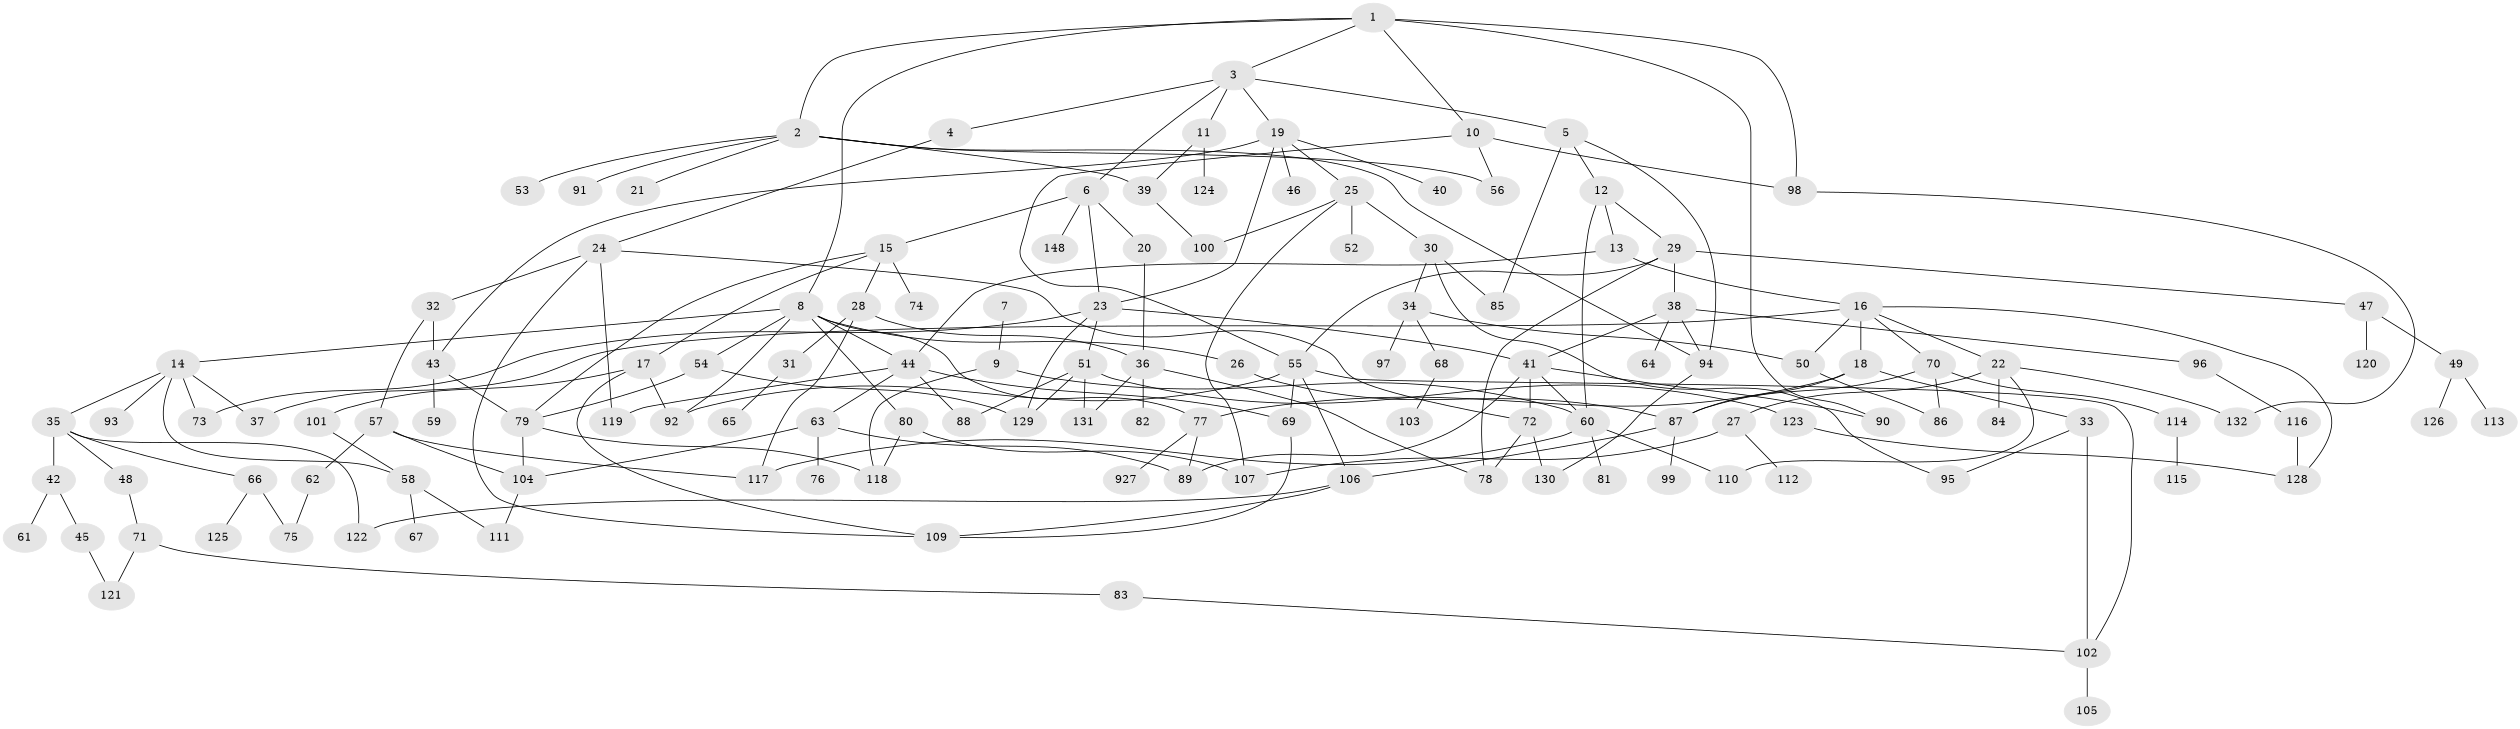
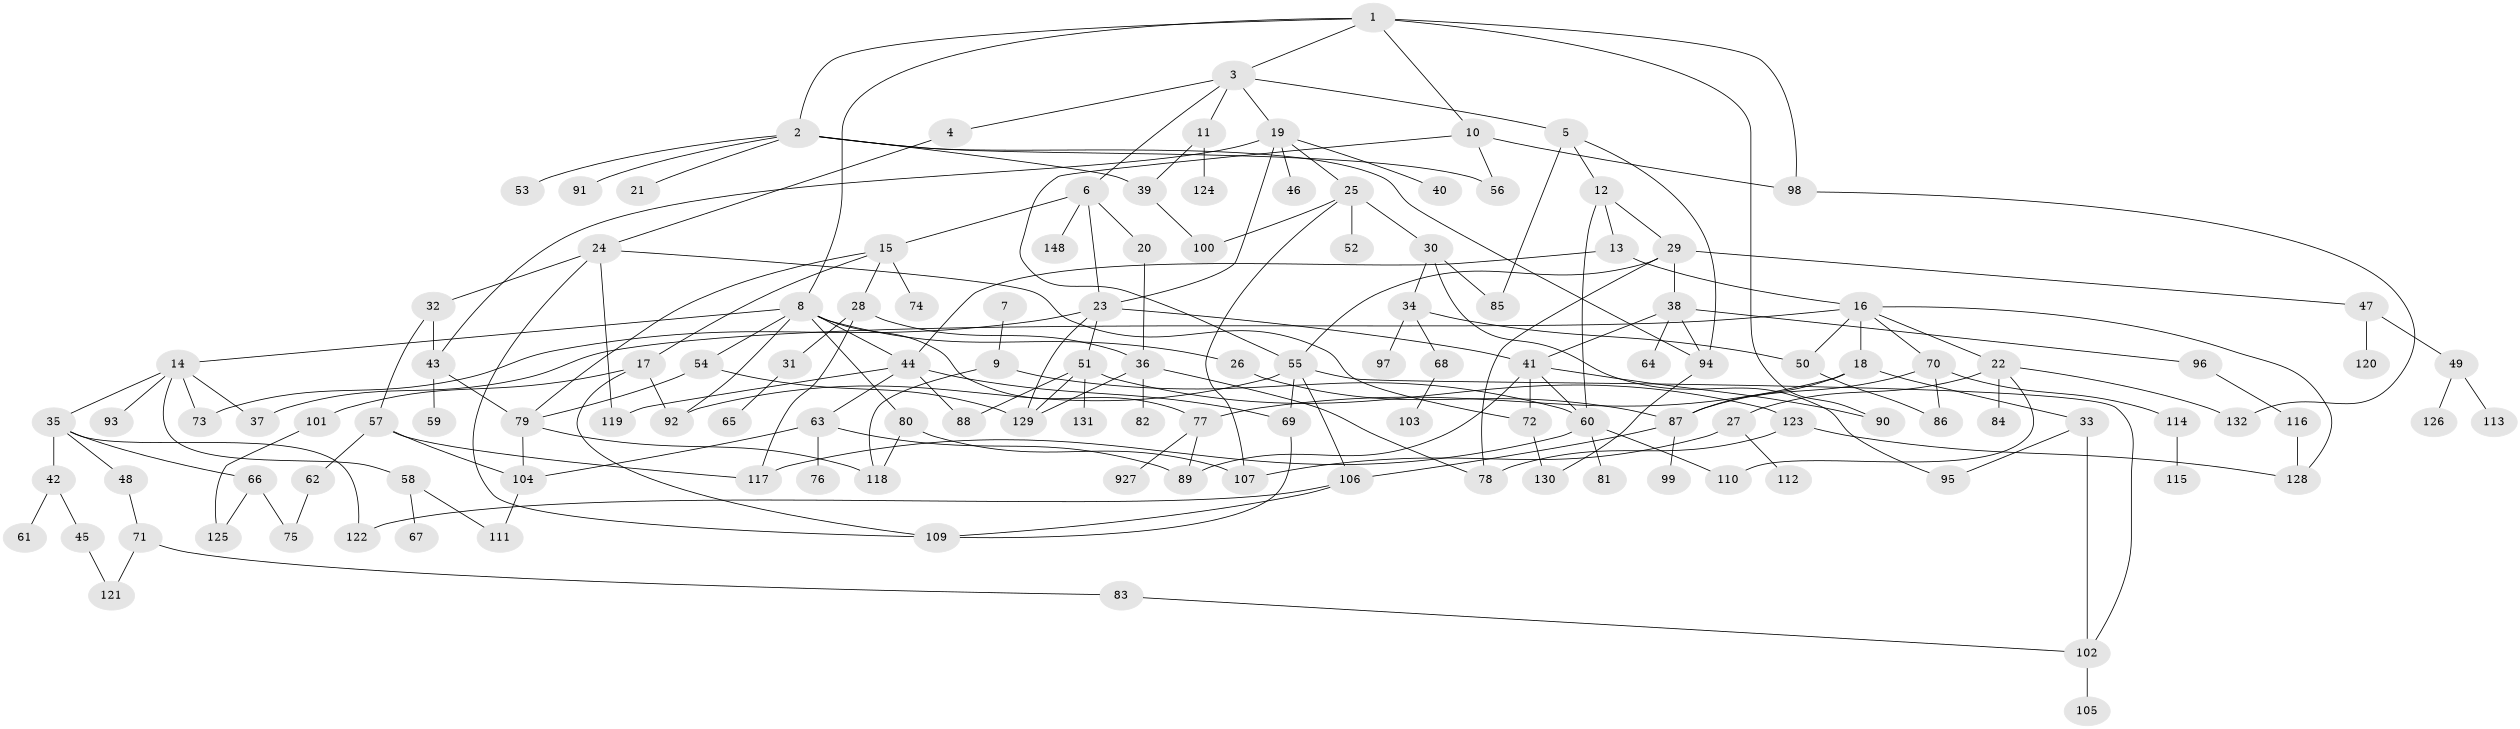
edge "36" -- "131": now "36" -- "129"
edge "101" -- "58": now "101" -- "125"
edge "72" -- "78": now "123" -- "78"
